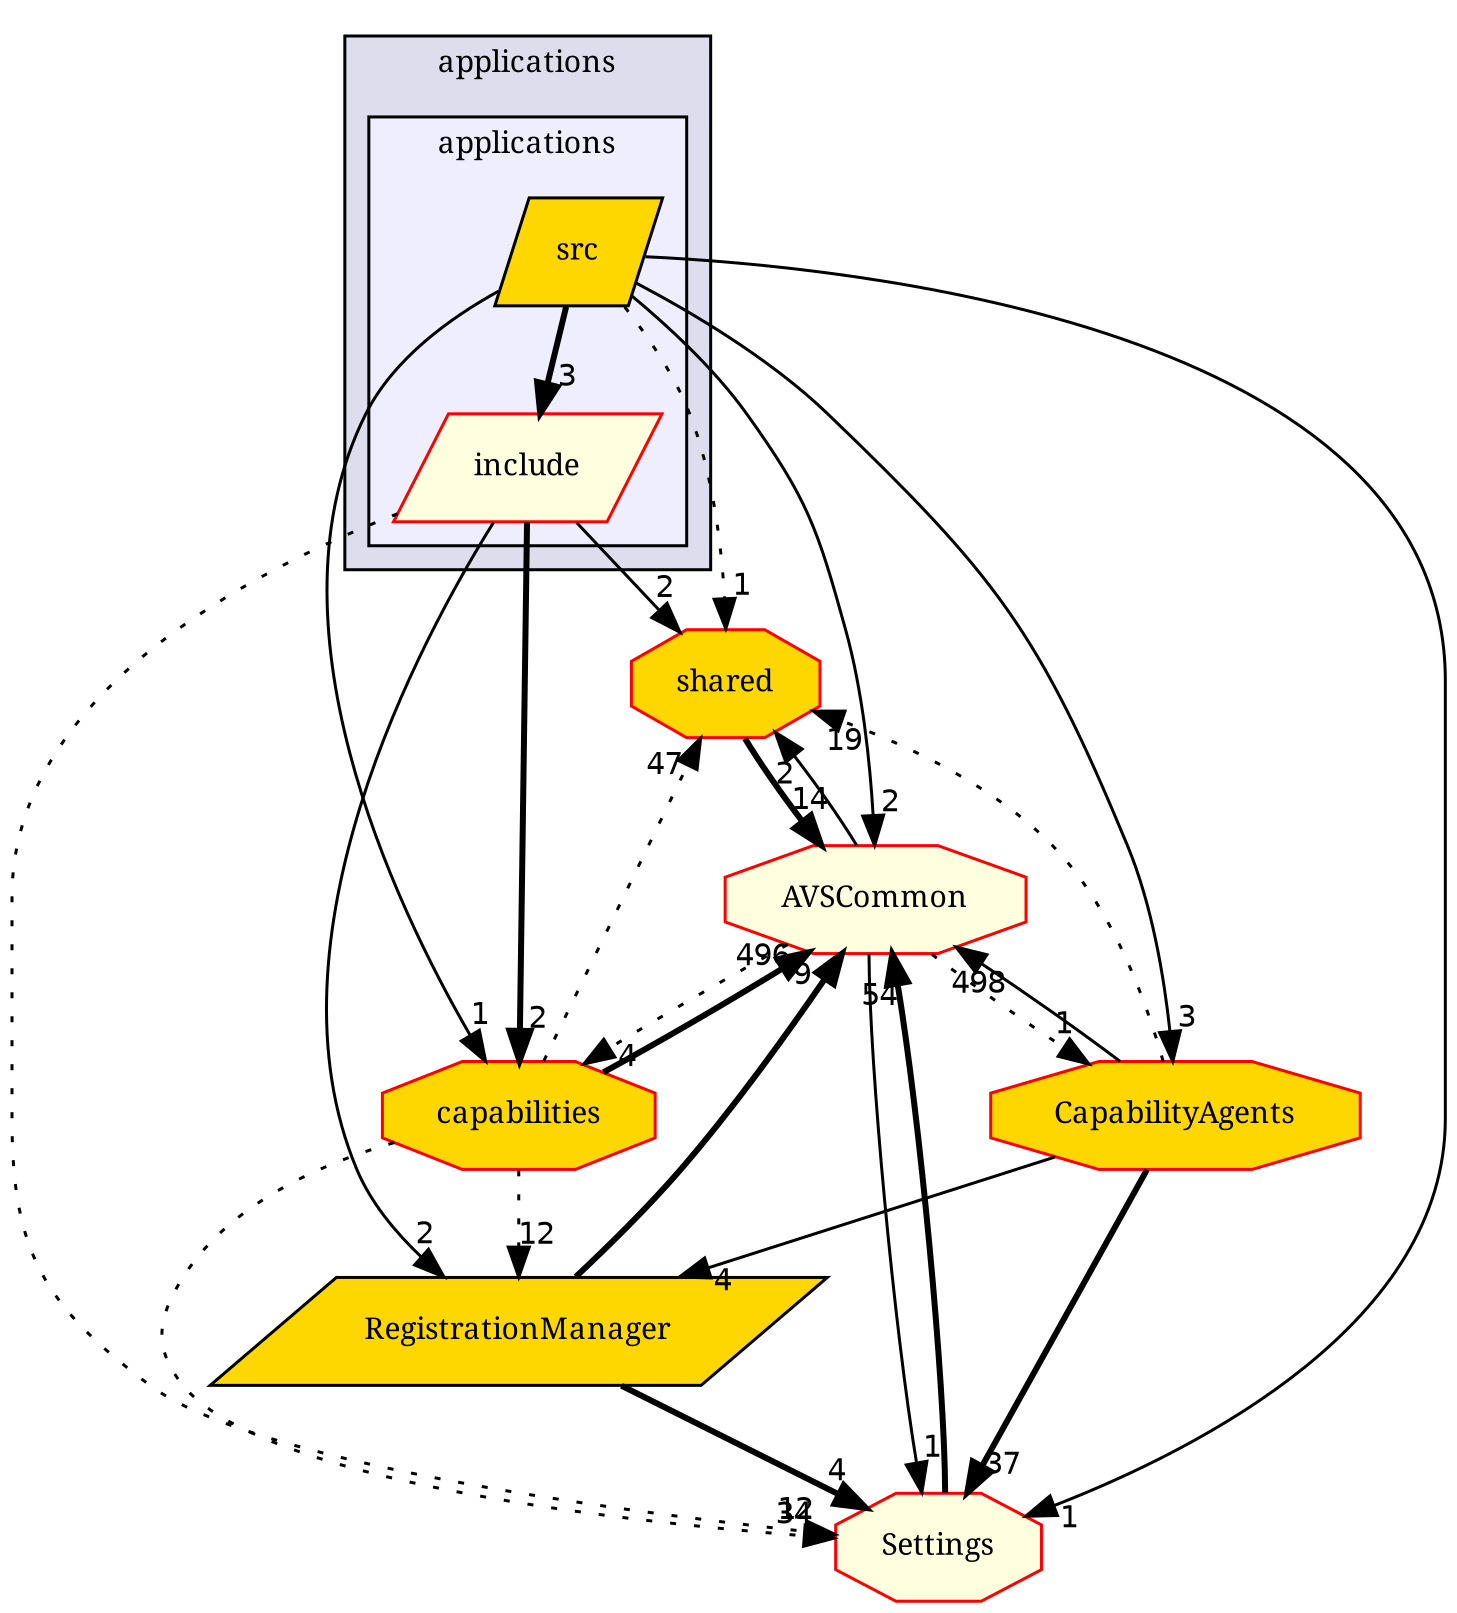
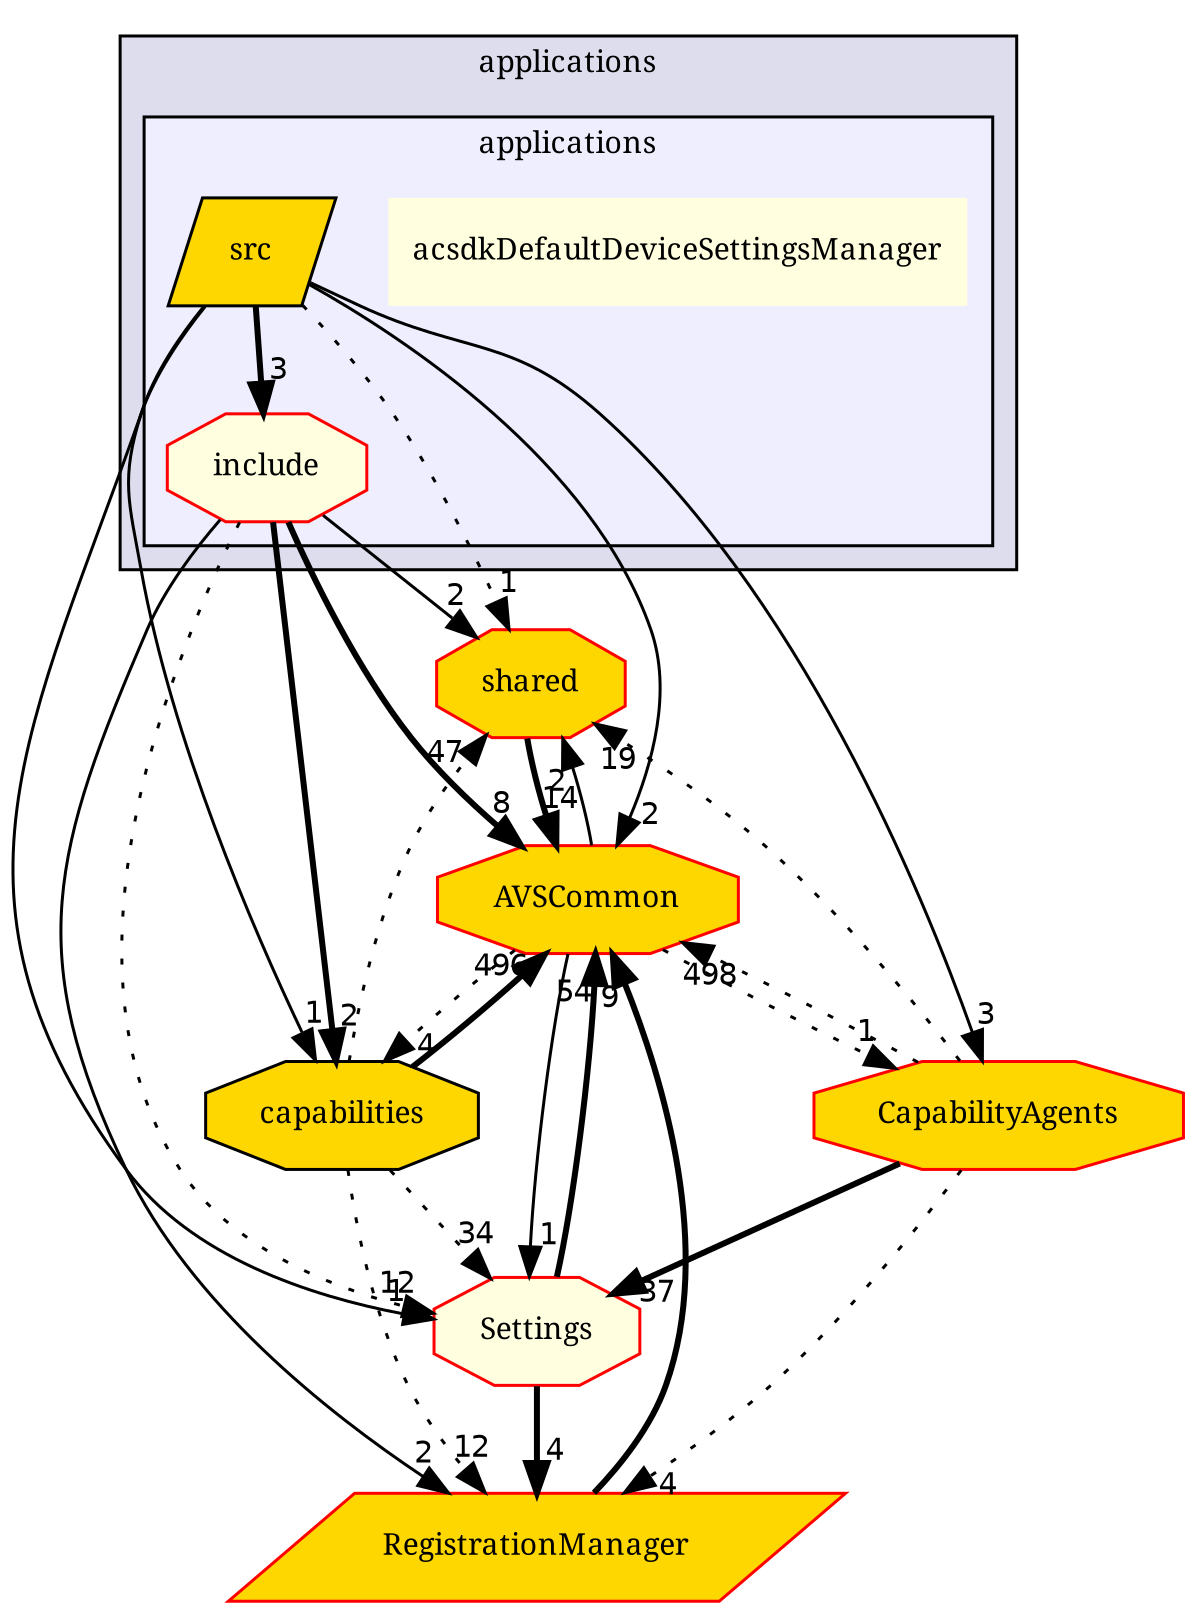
node "acsdkDefaultDeviceSettingsManager": added
node "include": shape parallelogram -> octagon
edge "include" -> "AVSCommon": added
node "AVSCommon": fillcolor lightyellow -> gold
edge "CapabilityAgents" -> "AVSCommon": style solid -> dotted
node "capabilities": color red -> black
edge "CapabilityAgents" -> "RegistrationManager": style solid -> dotted
node "RegistrationManager": color black -> red
edge "RegistrationManager" -> "Settings": reversed
